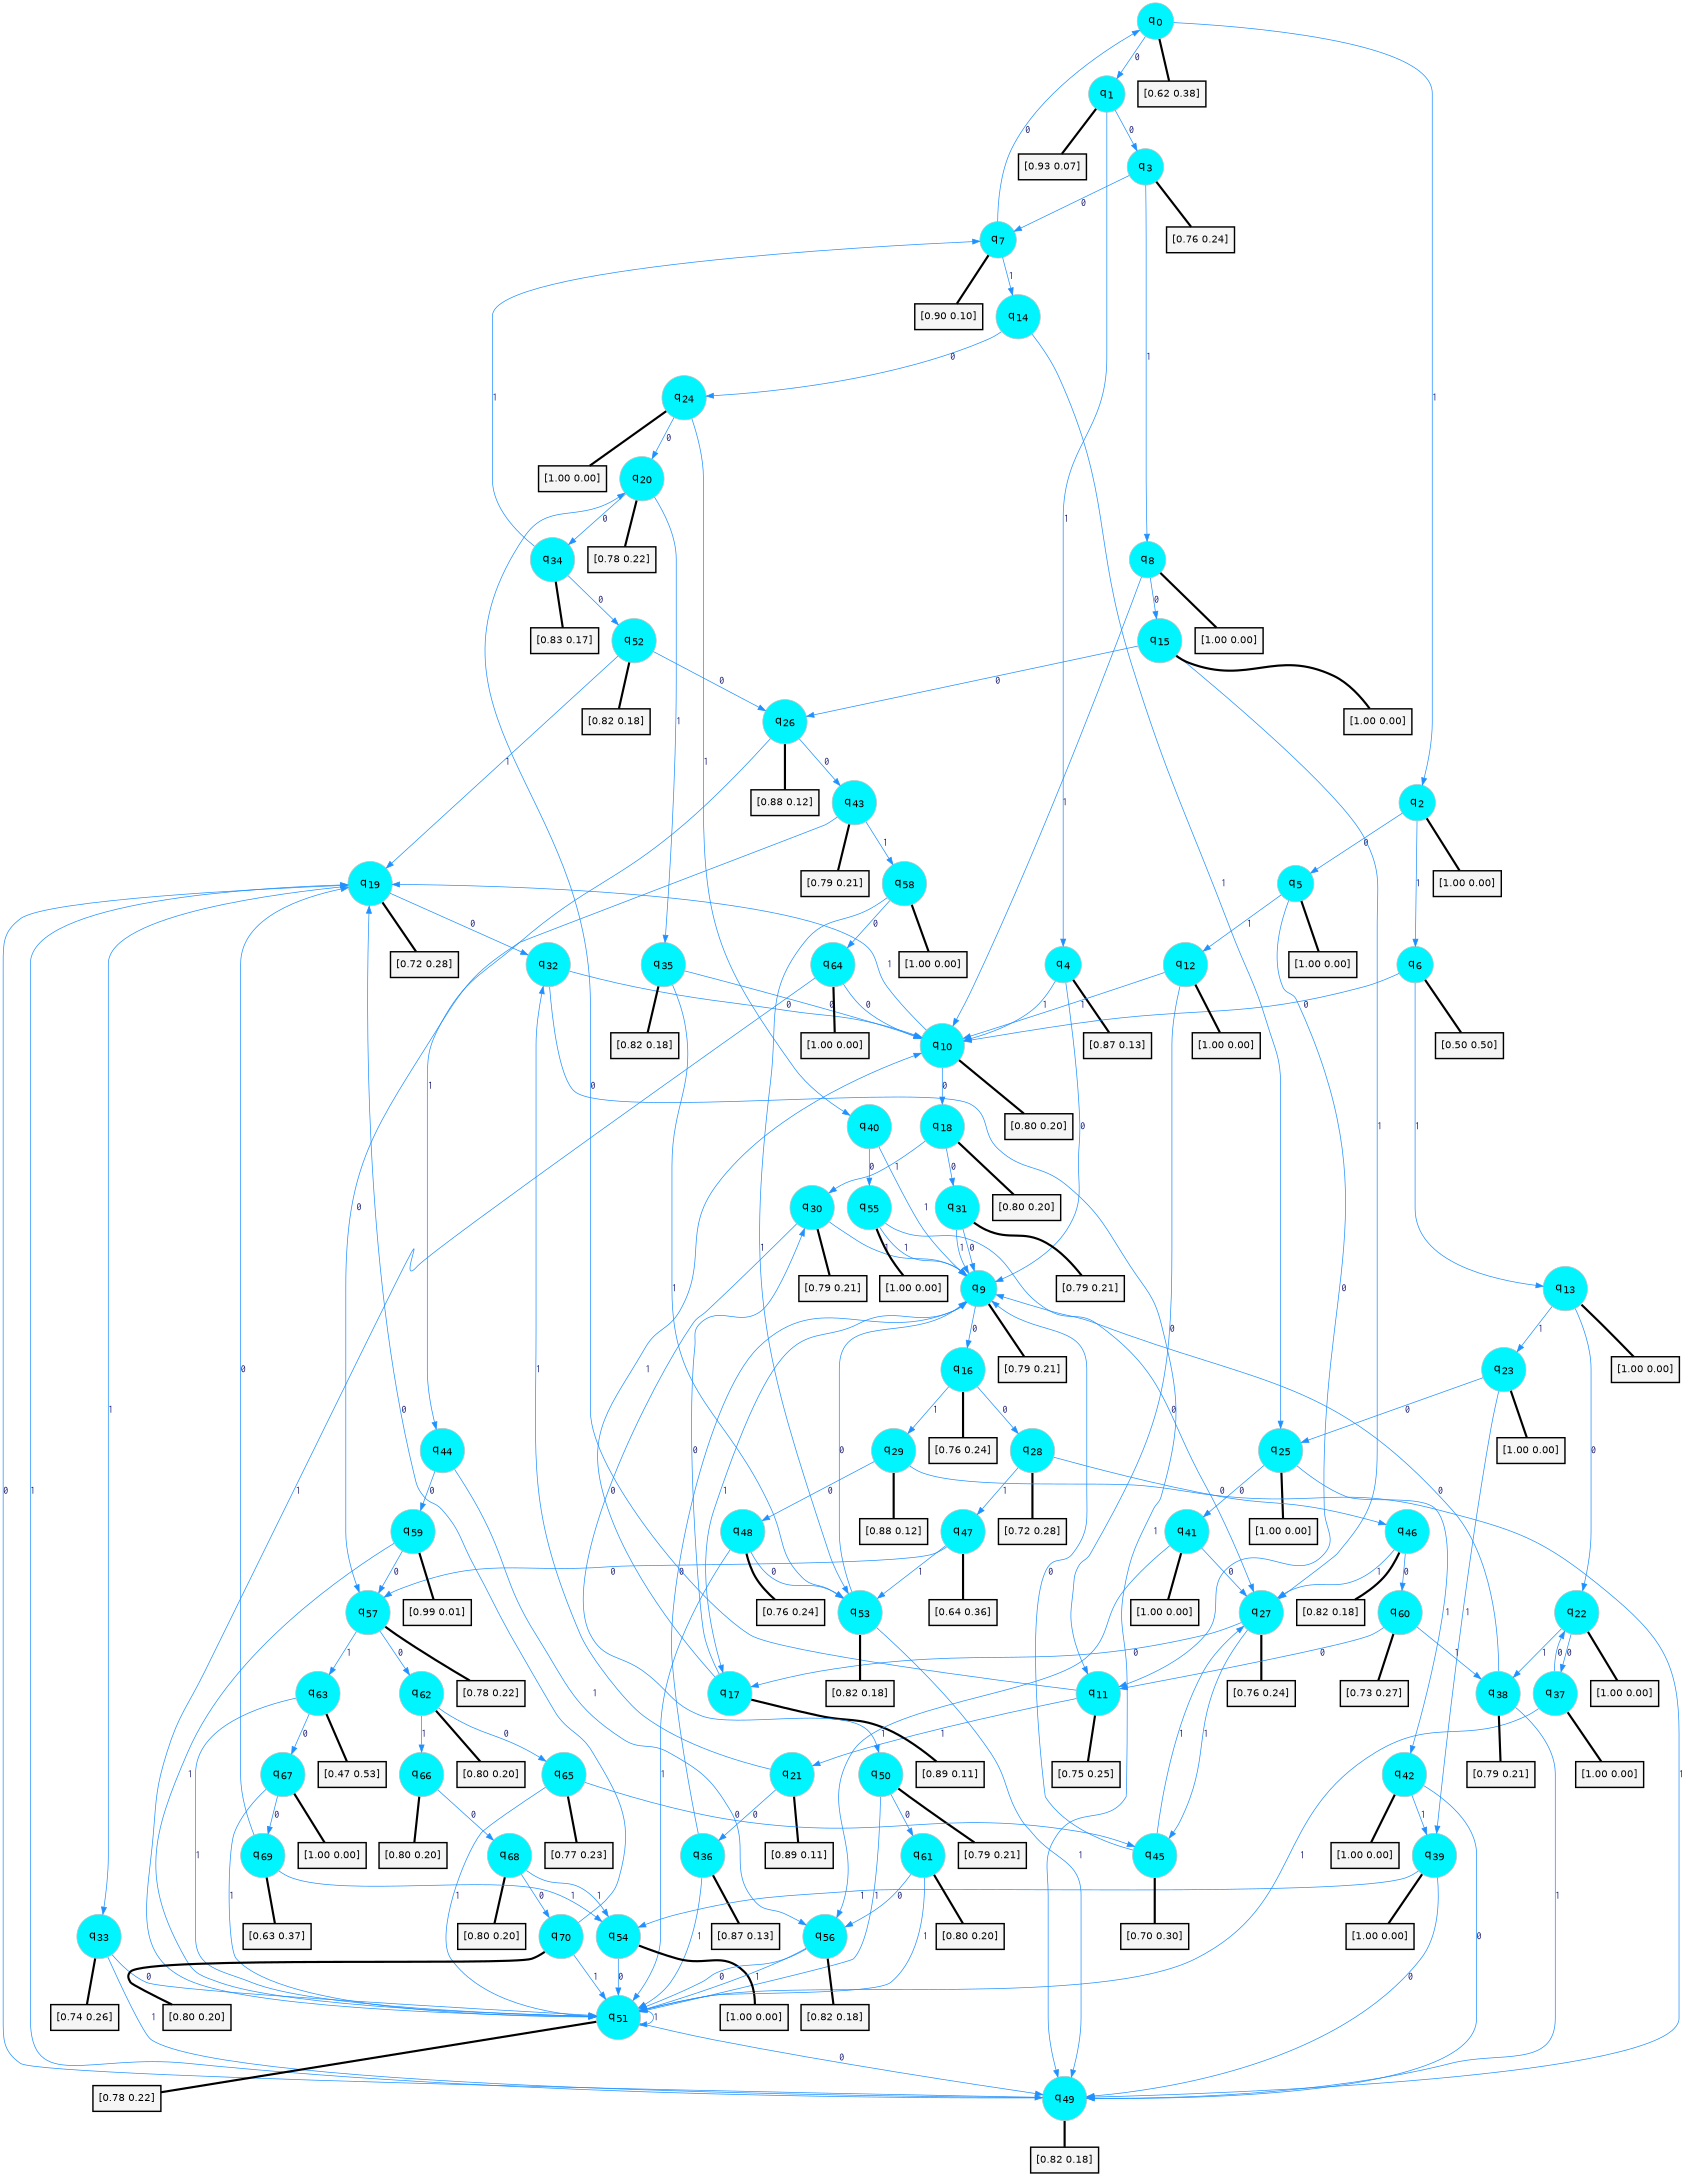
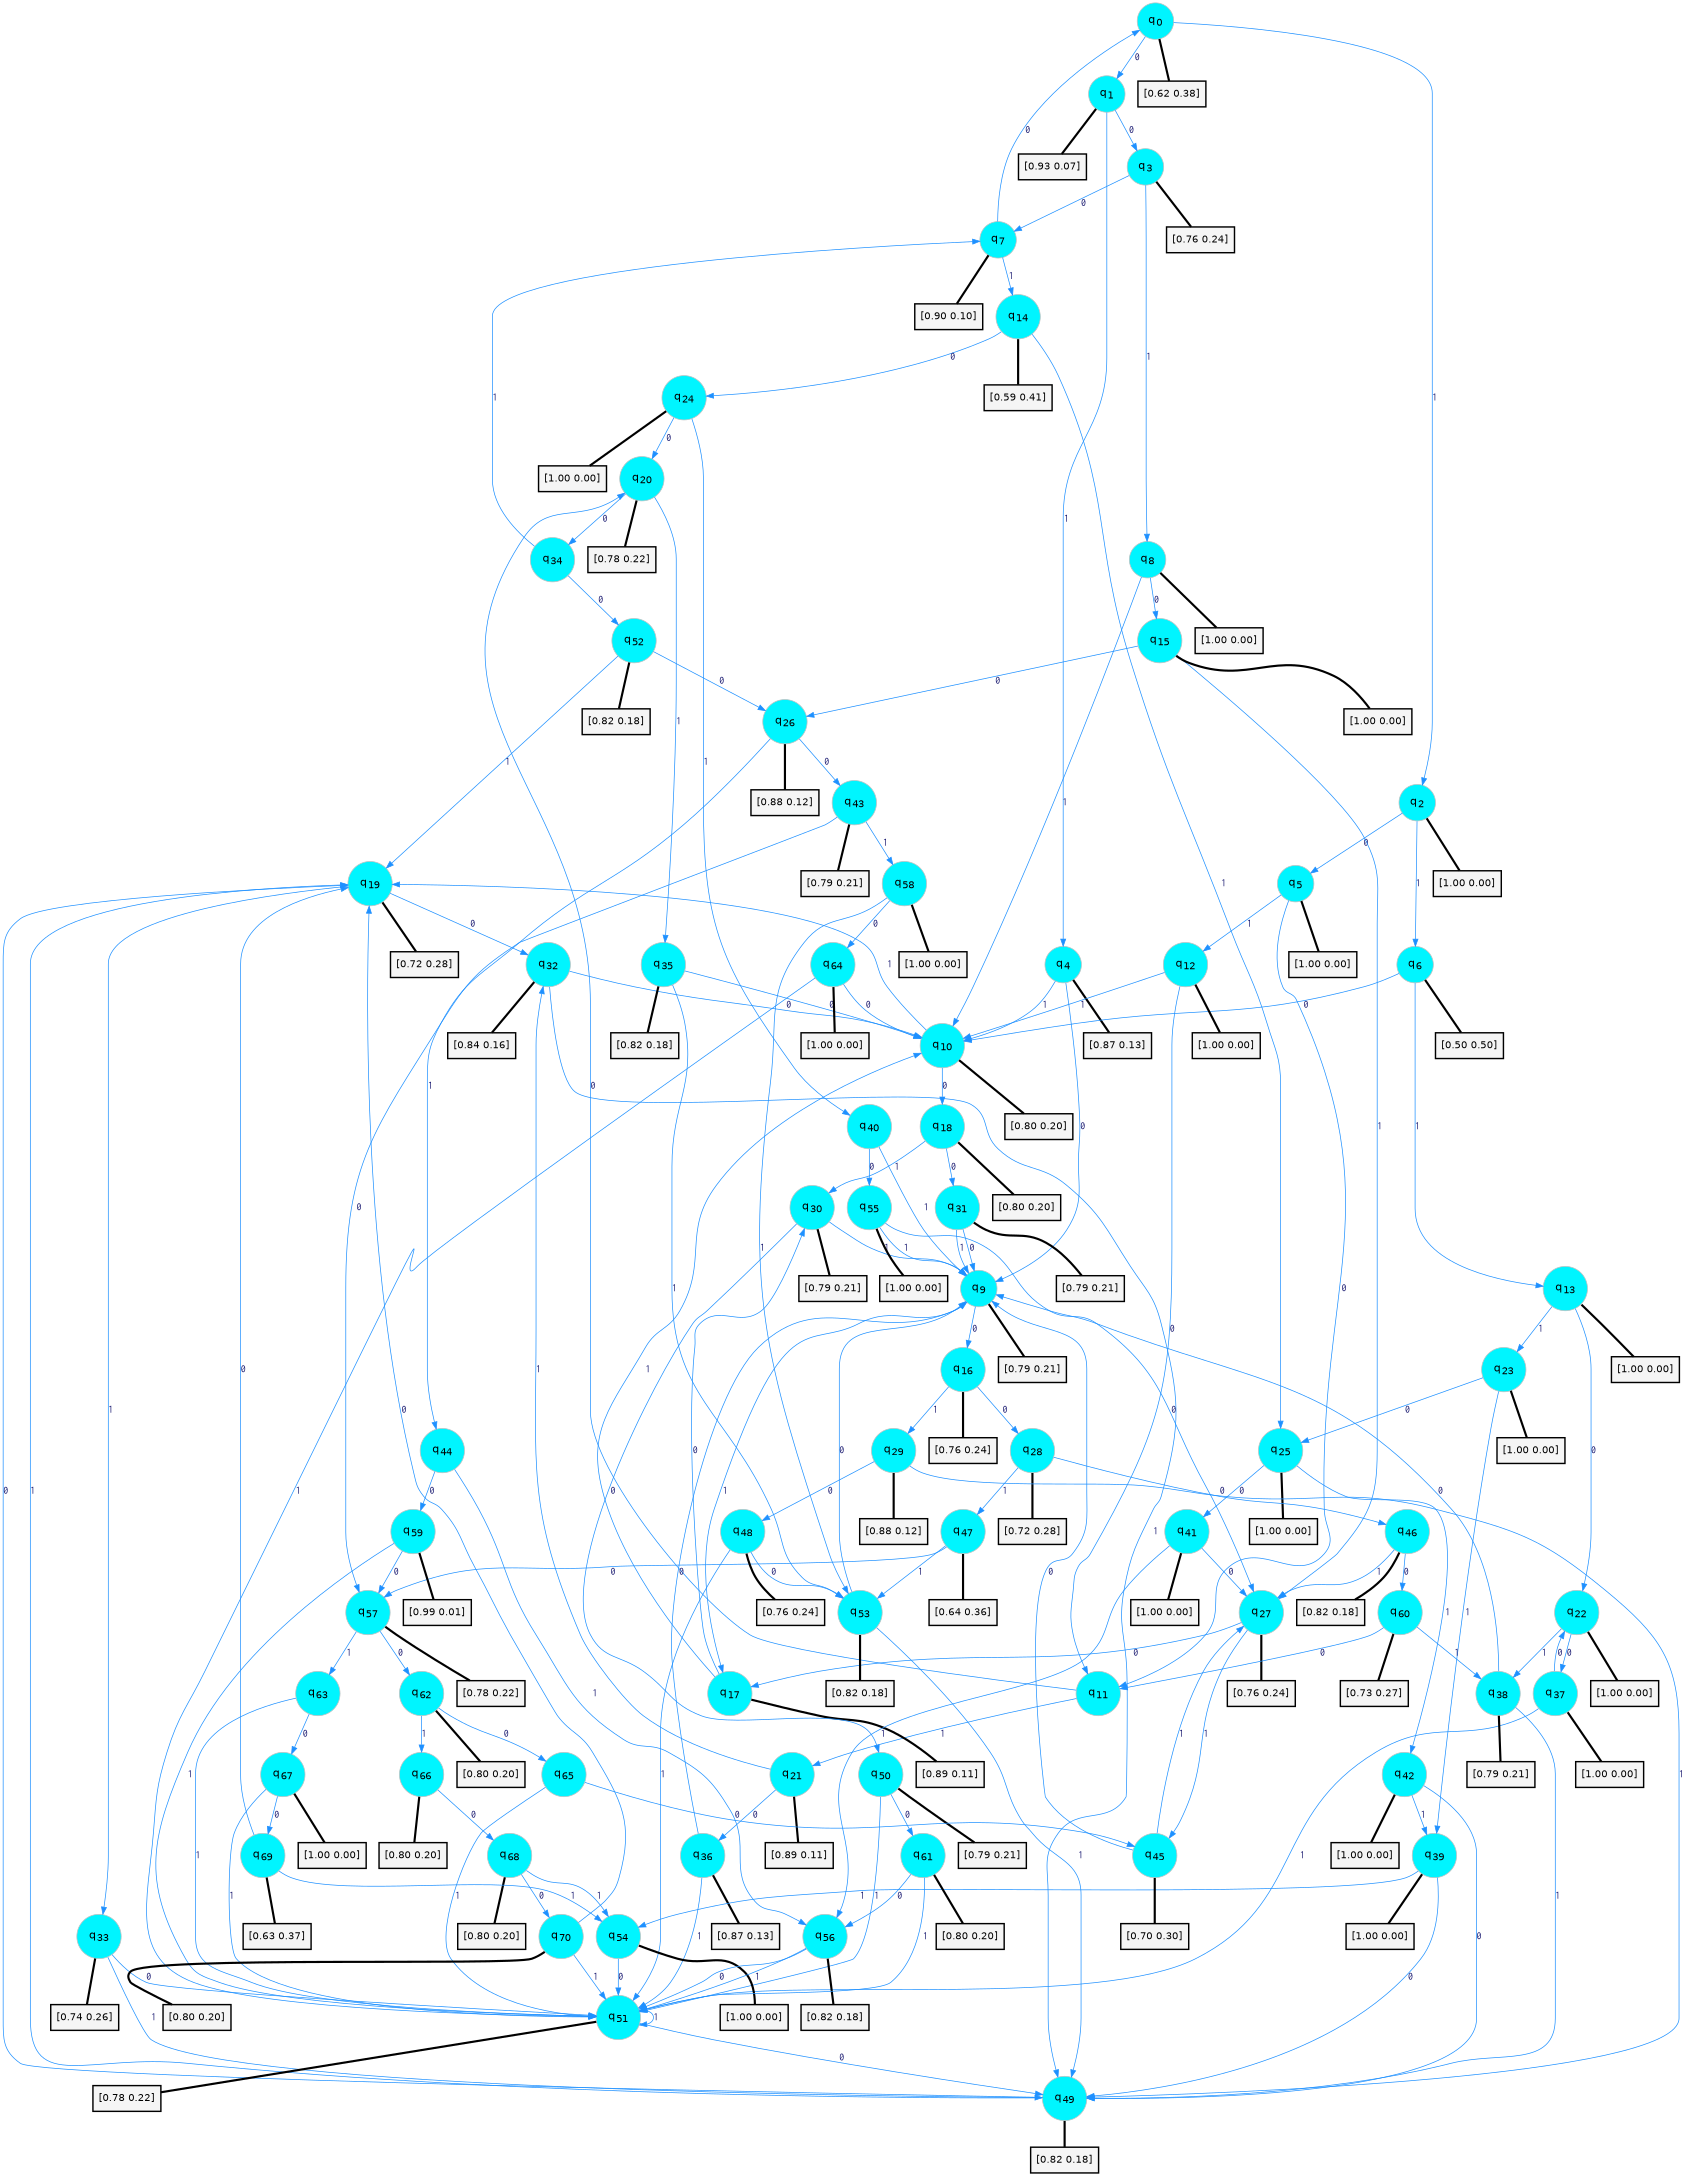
node "[0.59 0.41]": added
node "[0.83 0.17]": removed
node "[0.84 0.16]": added
node "[0.47 0.53]": removed
node "[0.75 0.25]": removed
node "[0.77 0.23]": removed
